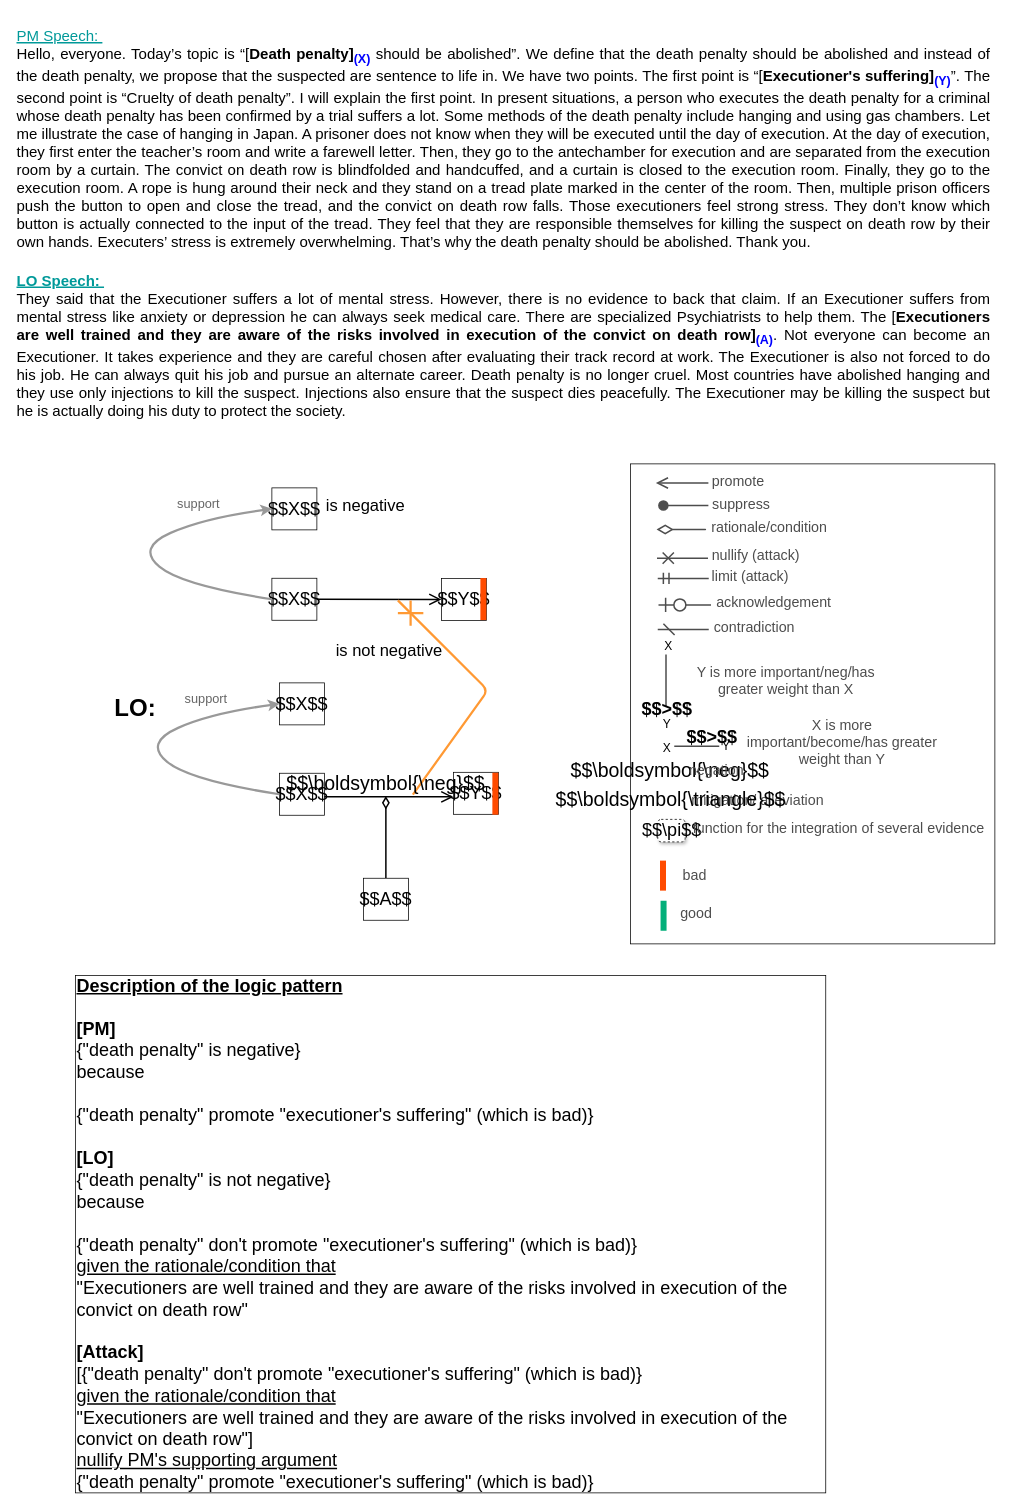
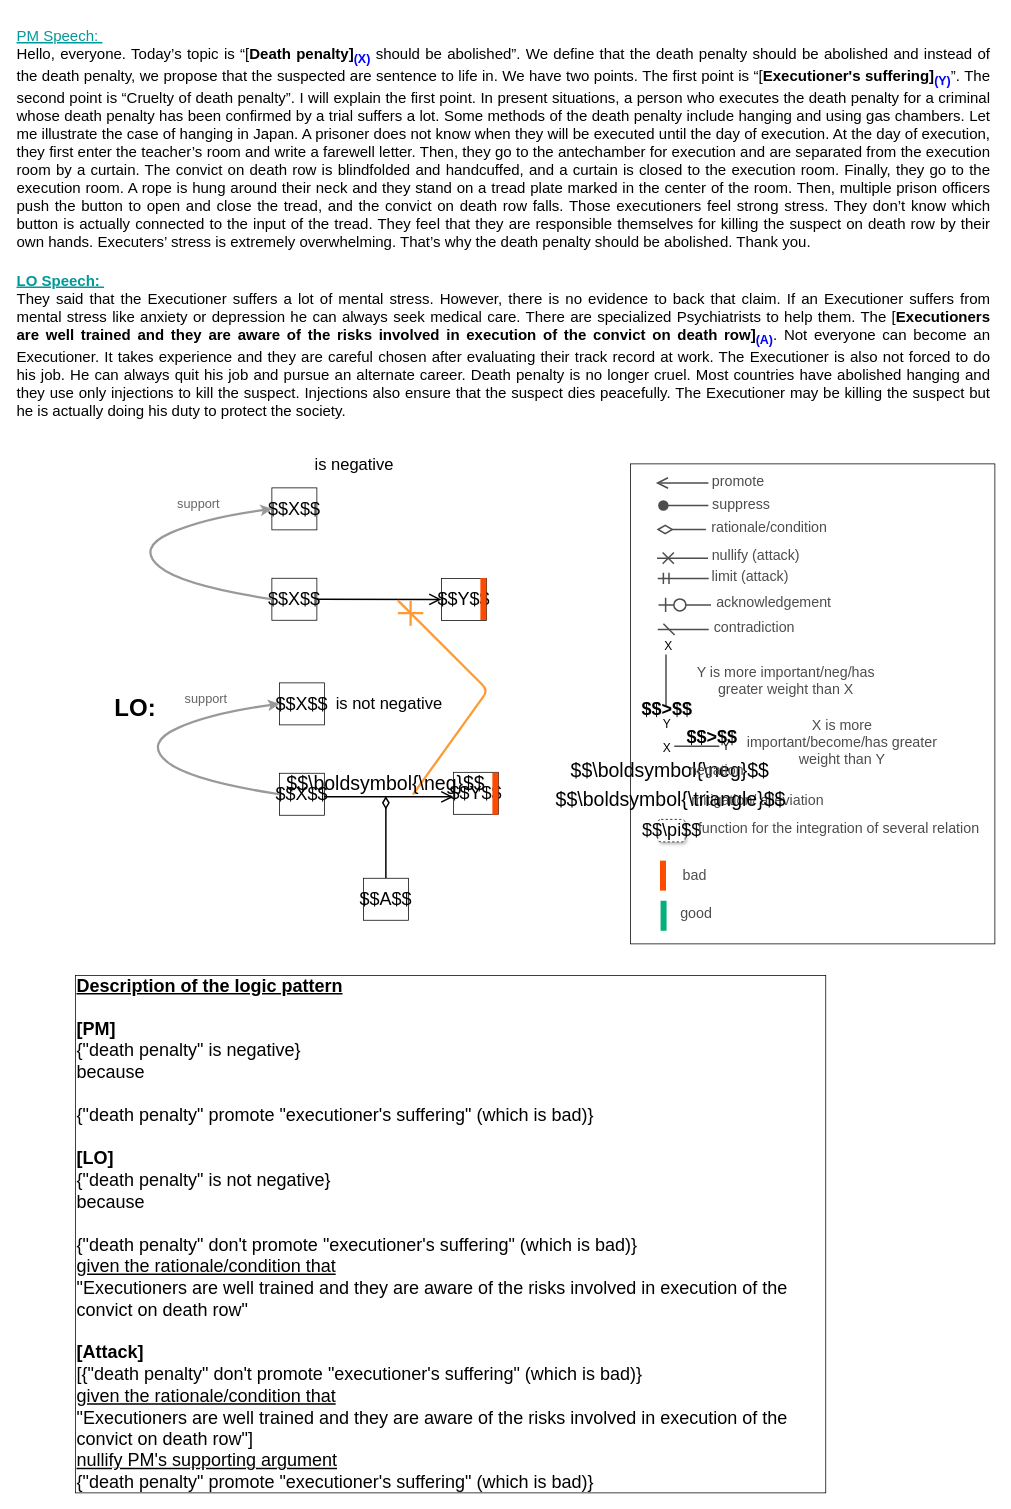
node "is negative": moved (366, 506) -> (354, 465)
node "is not negative": moved (389, 651) -> (389, 704)
node "function for the integration of several evidence": label "function for the integration of several evidence" -> "function for the integration of several relation"
